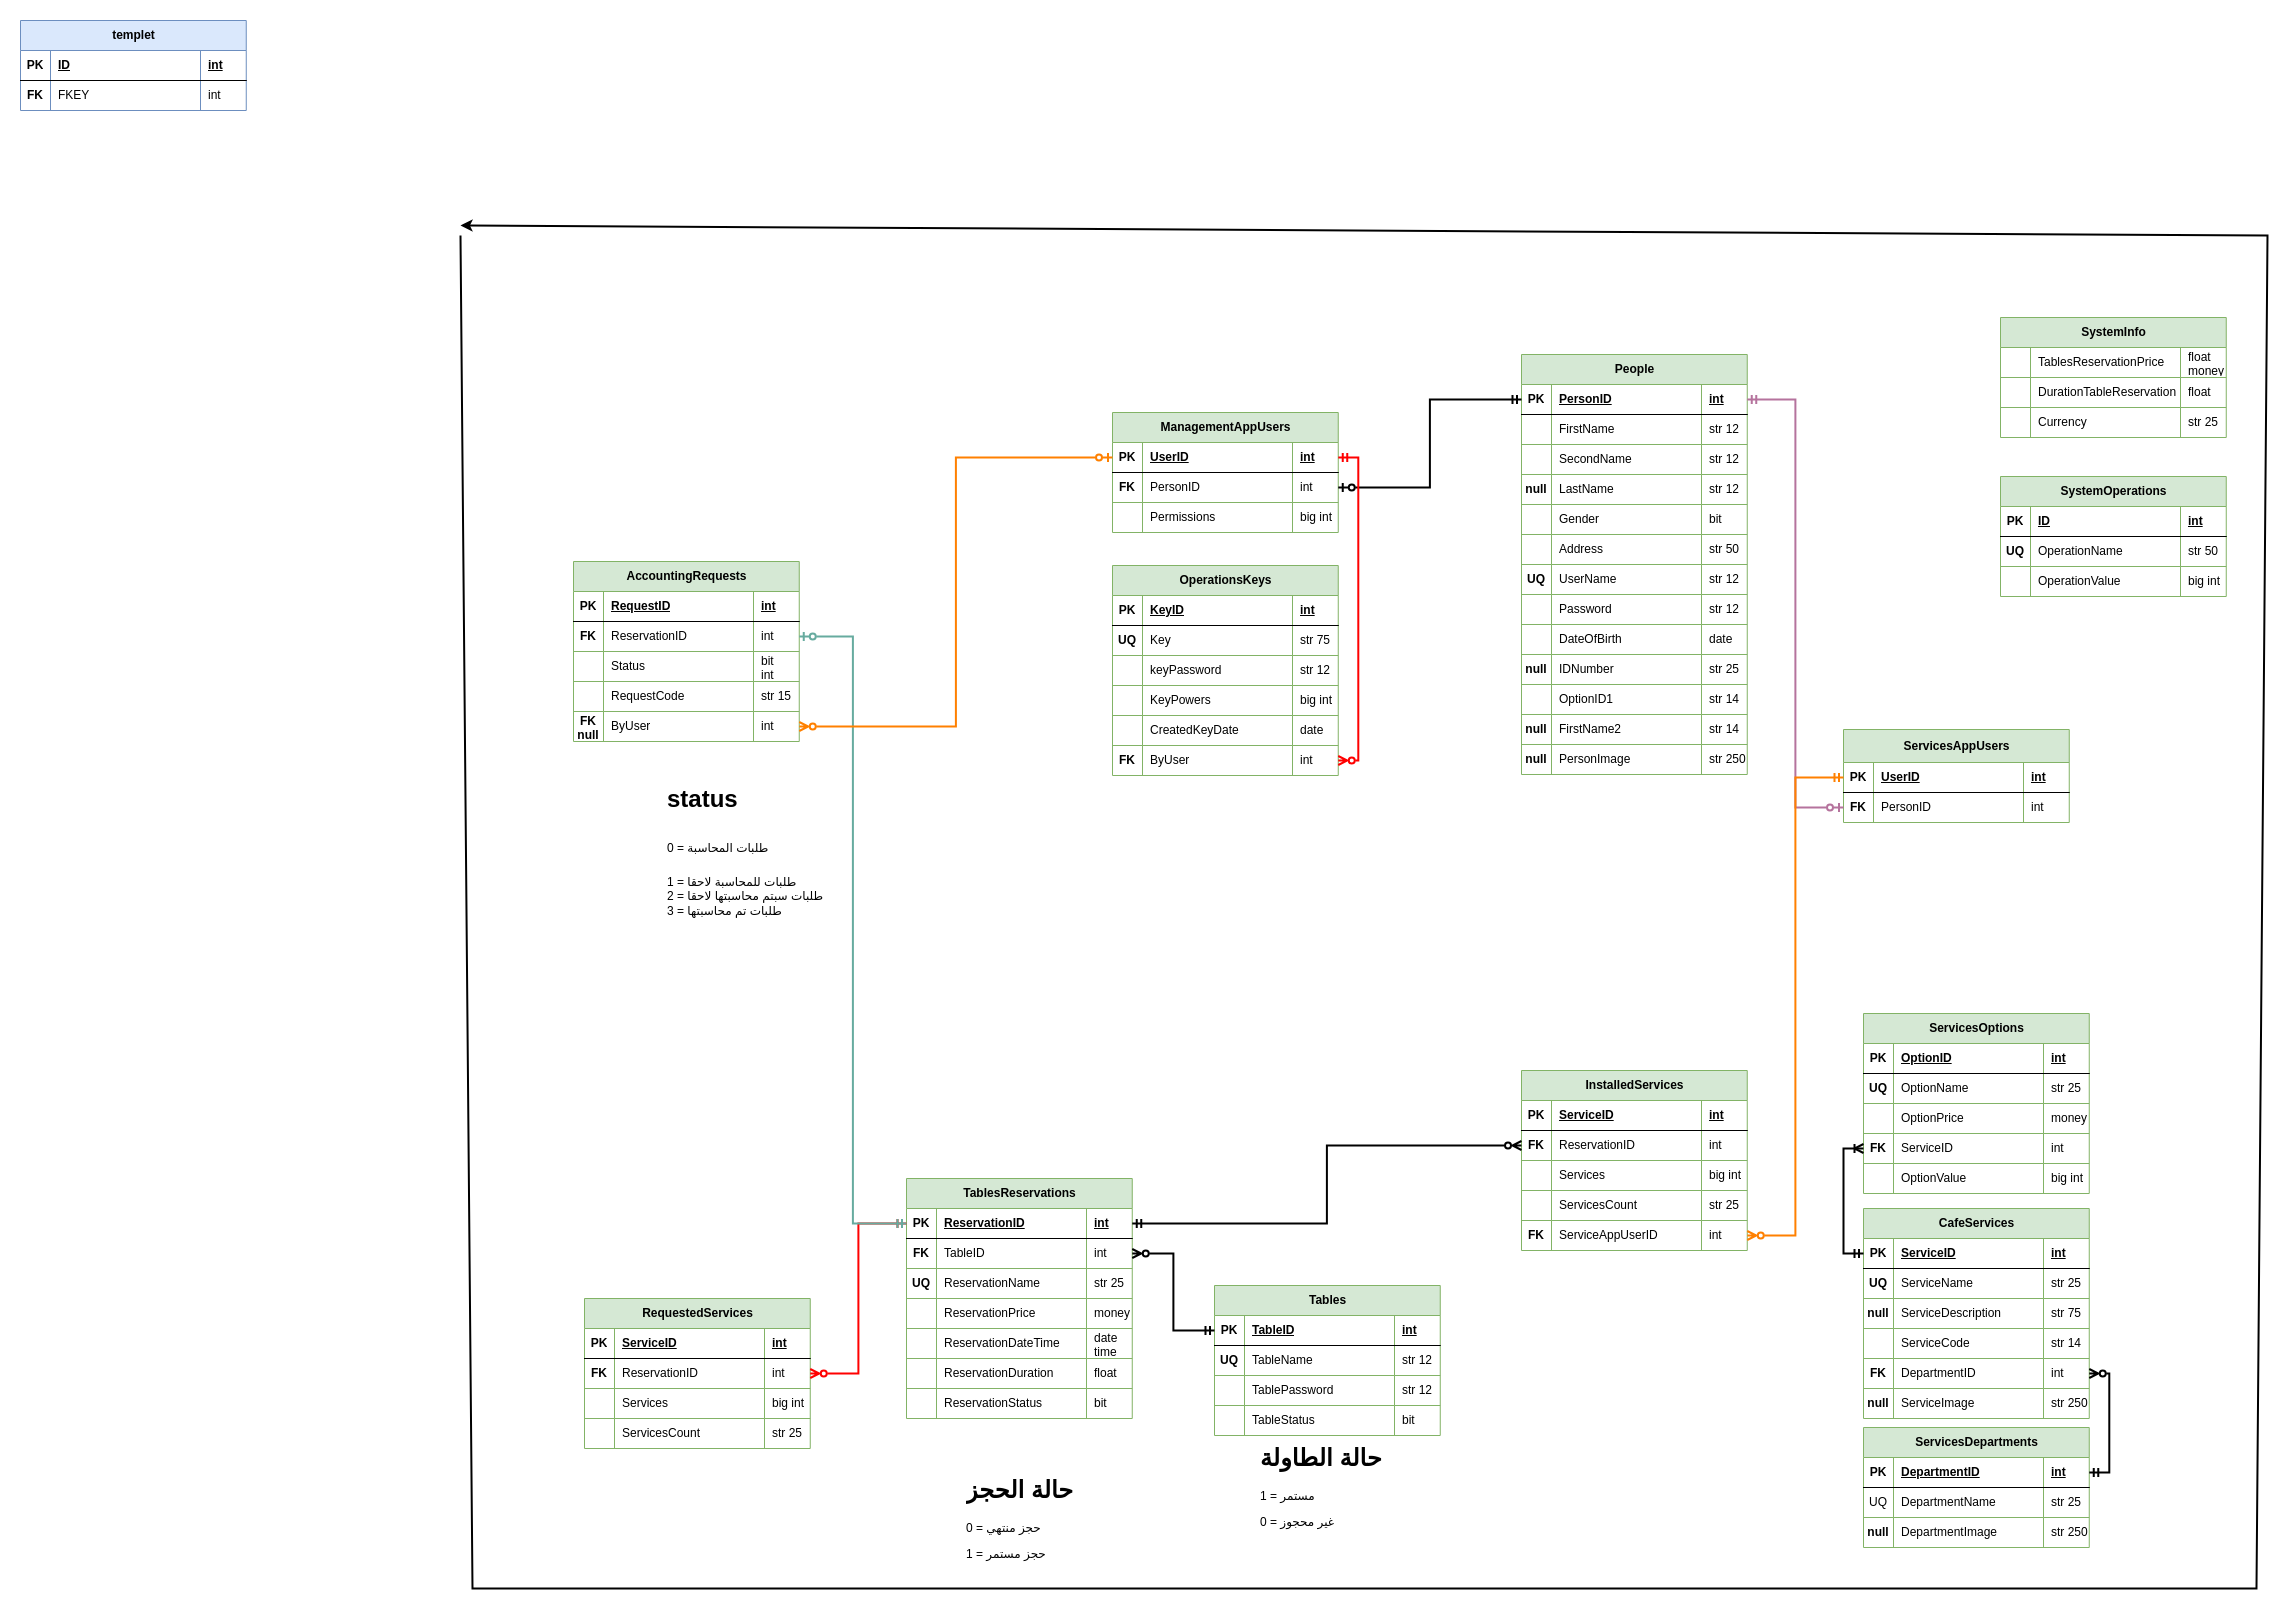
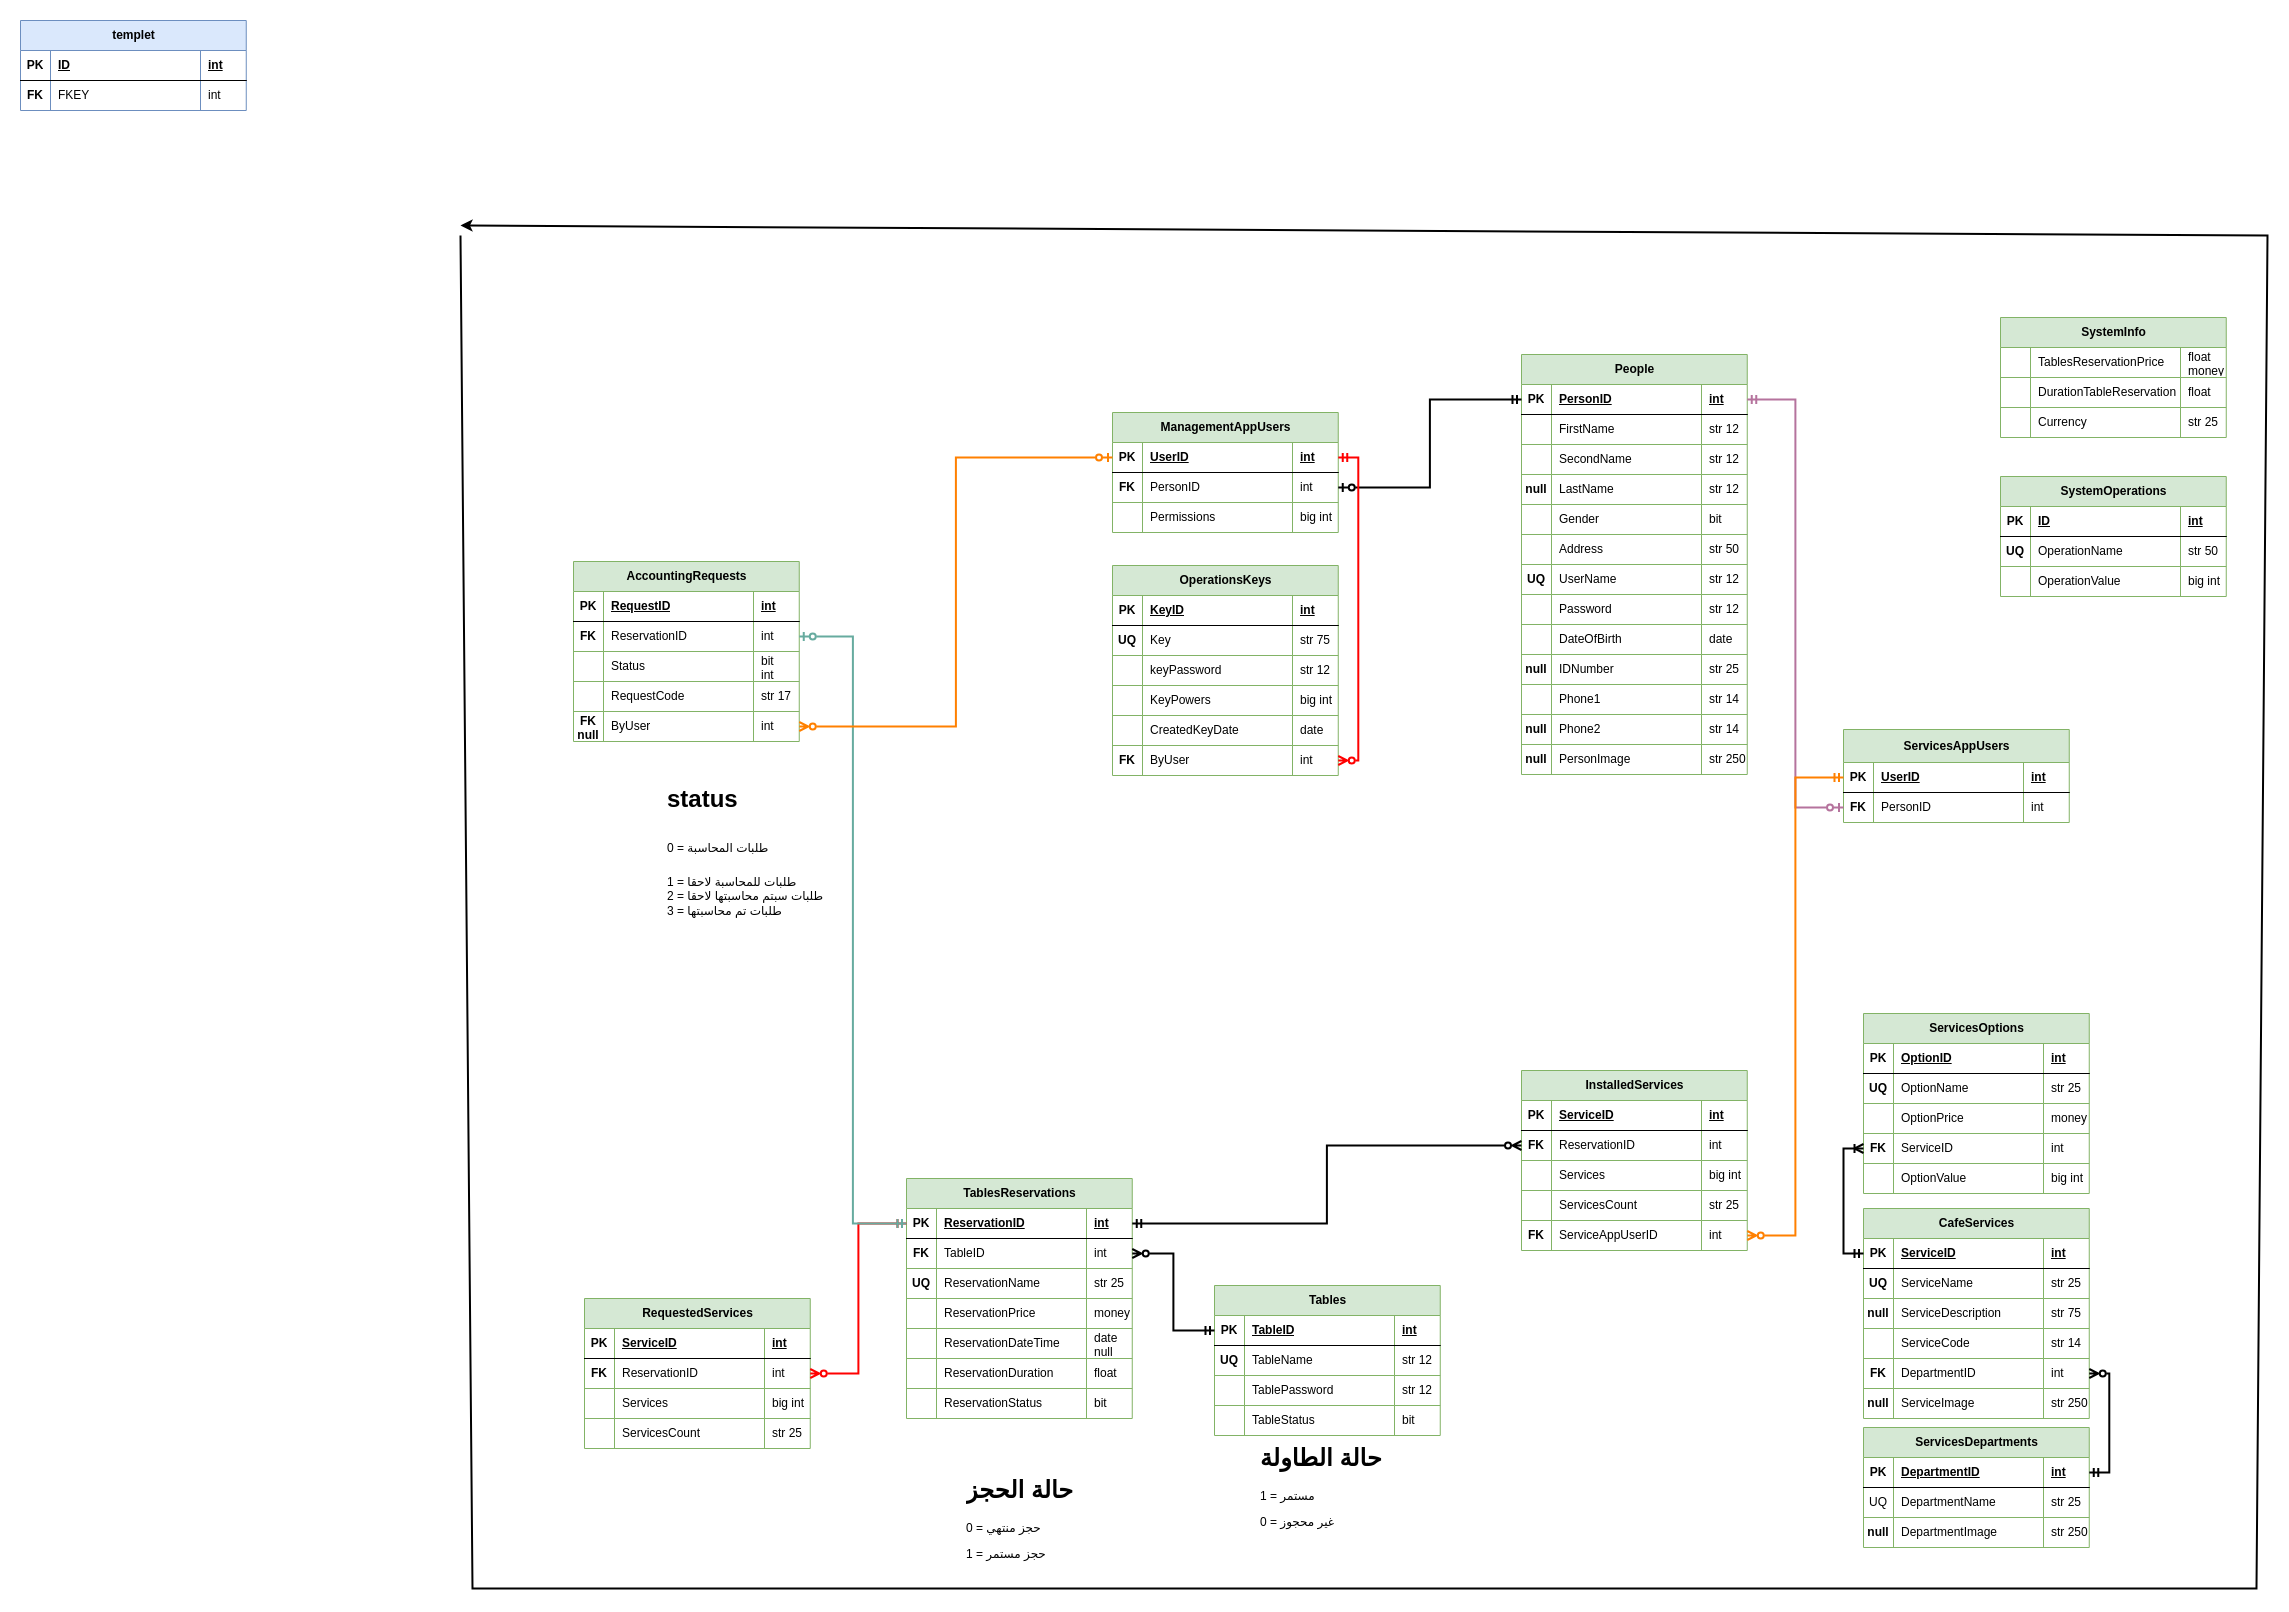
node "str 15": label "str 15" -> "str 17"
node "OptionID1": label "OptionID1" -> "Phone1"
node "FirstName2": label "FirstName2" -> "Phone2"
node "date time": label "date time" -> "date null"
